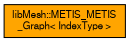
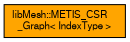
node "libMesh::METIS_METIS _Graph< IndexType >": label "libMesh::METIS_METIS _Graph< IndexType >" -> "libMesh::METIS_CSR _Graph< IndexType >"
